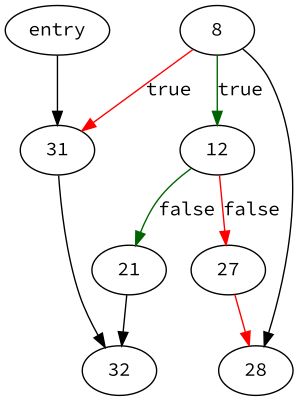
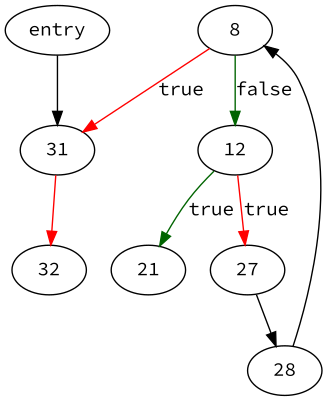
edge "8" -> "12": label "true" -> "false"
edge "8" -> "28": reversed
edge "12" -> "21": label "false" -> "true"
edge "12" -> "27": label "false" -> "true"
edge "31" -> "32": color black -> red
edge "27" -> "28": color red -> black
edge "21" -> "32": removed
